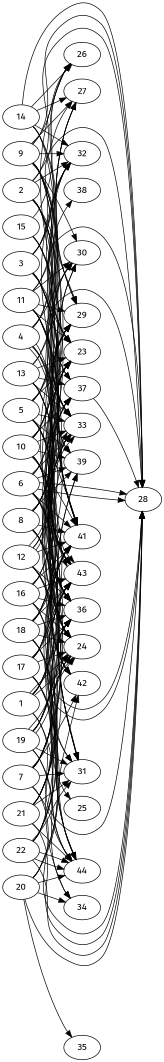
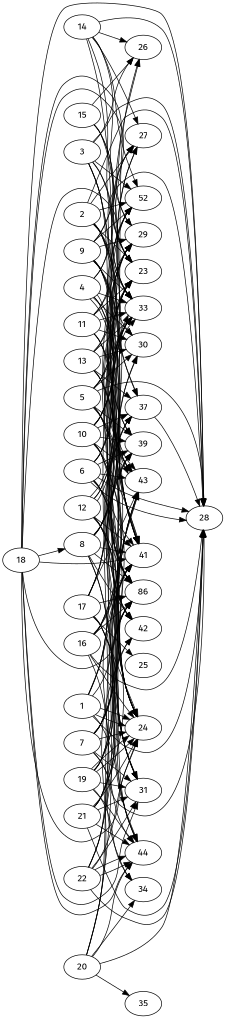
edge "9" -> "28": removed
node "32": label "32" -> "52"
node "38": removed
edge "2" -> "29": now "2" -> "33"
edge "18" -> "43": now "18" -> "8"
node "36": label "36" -> "86"
